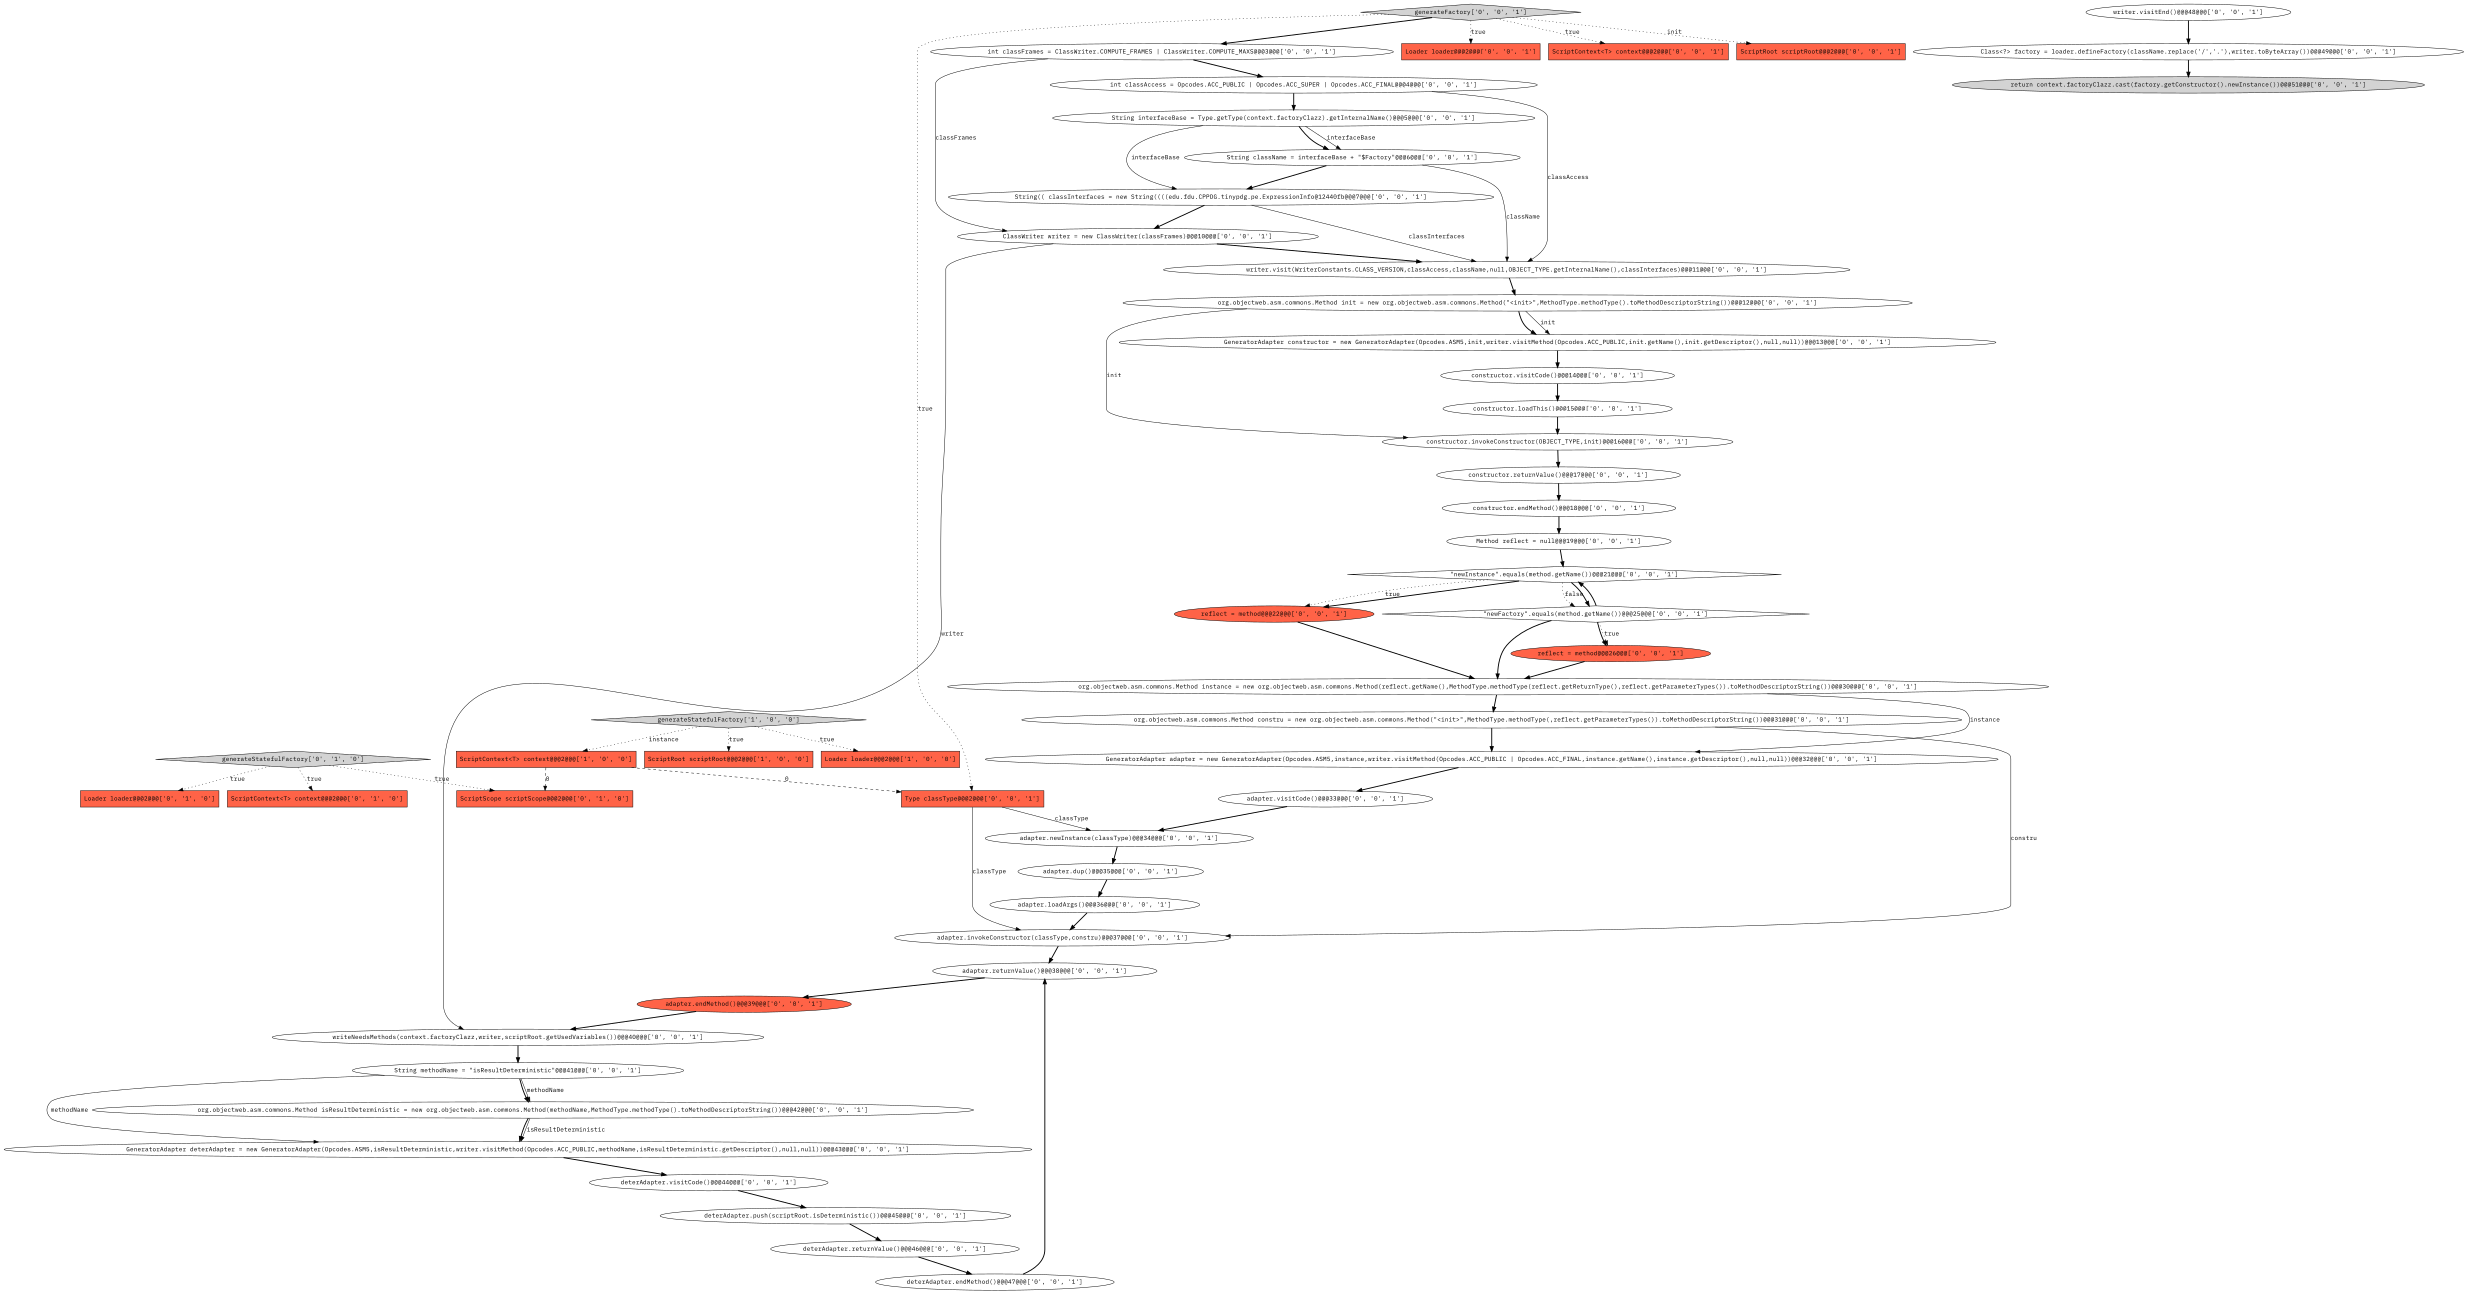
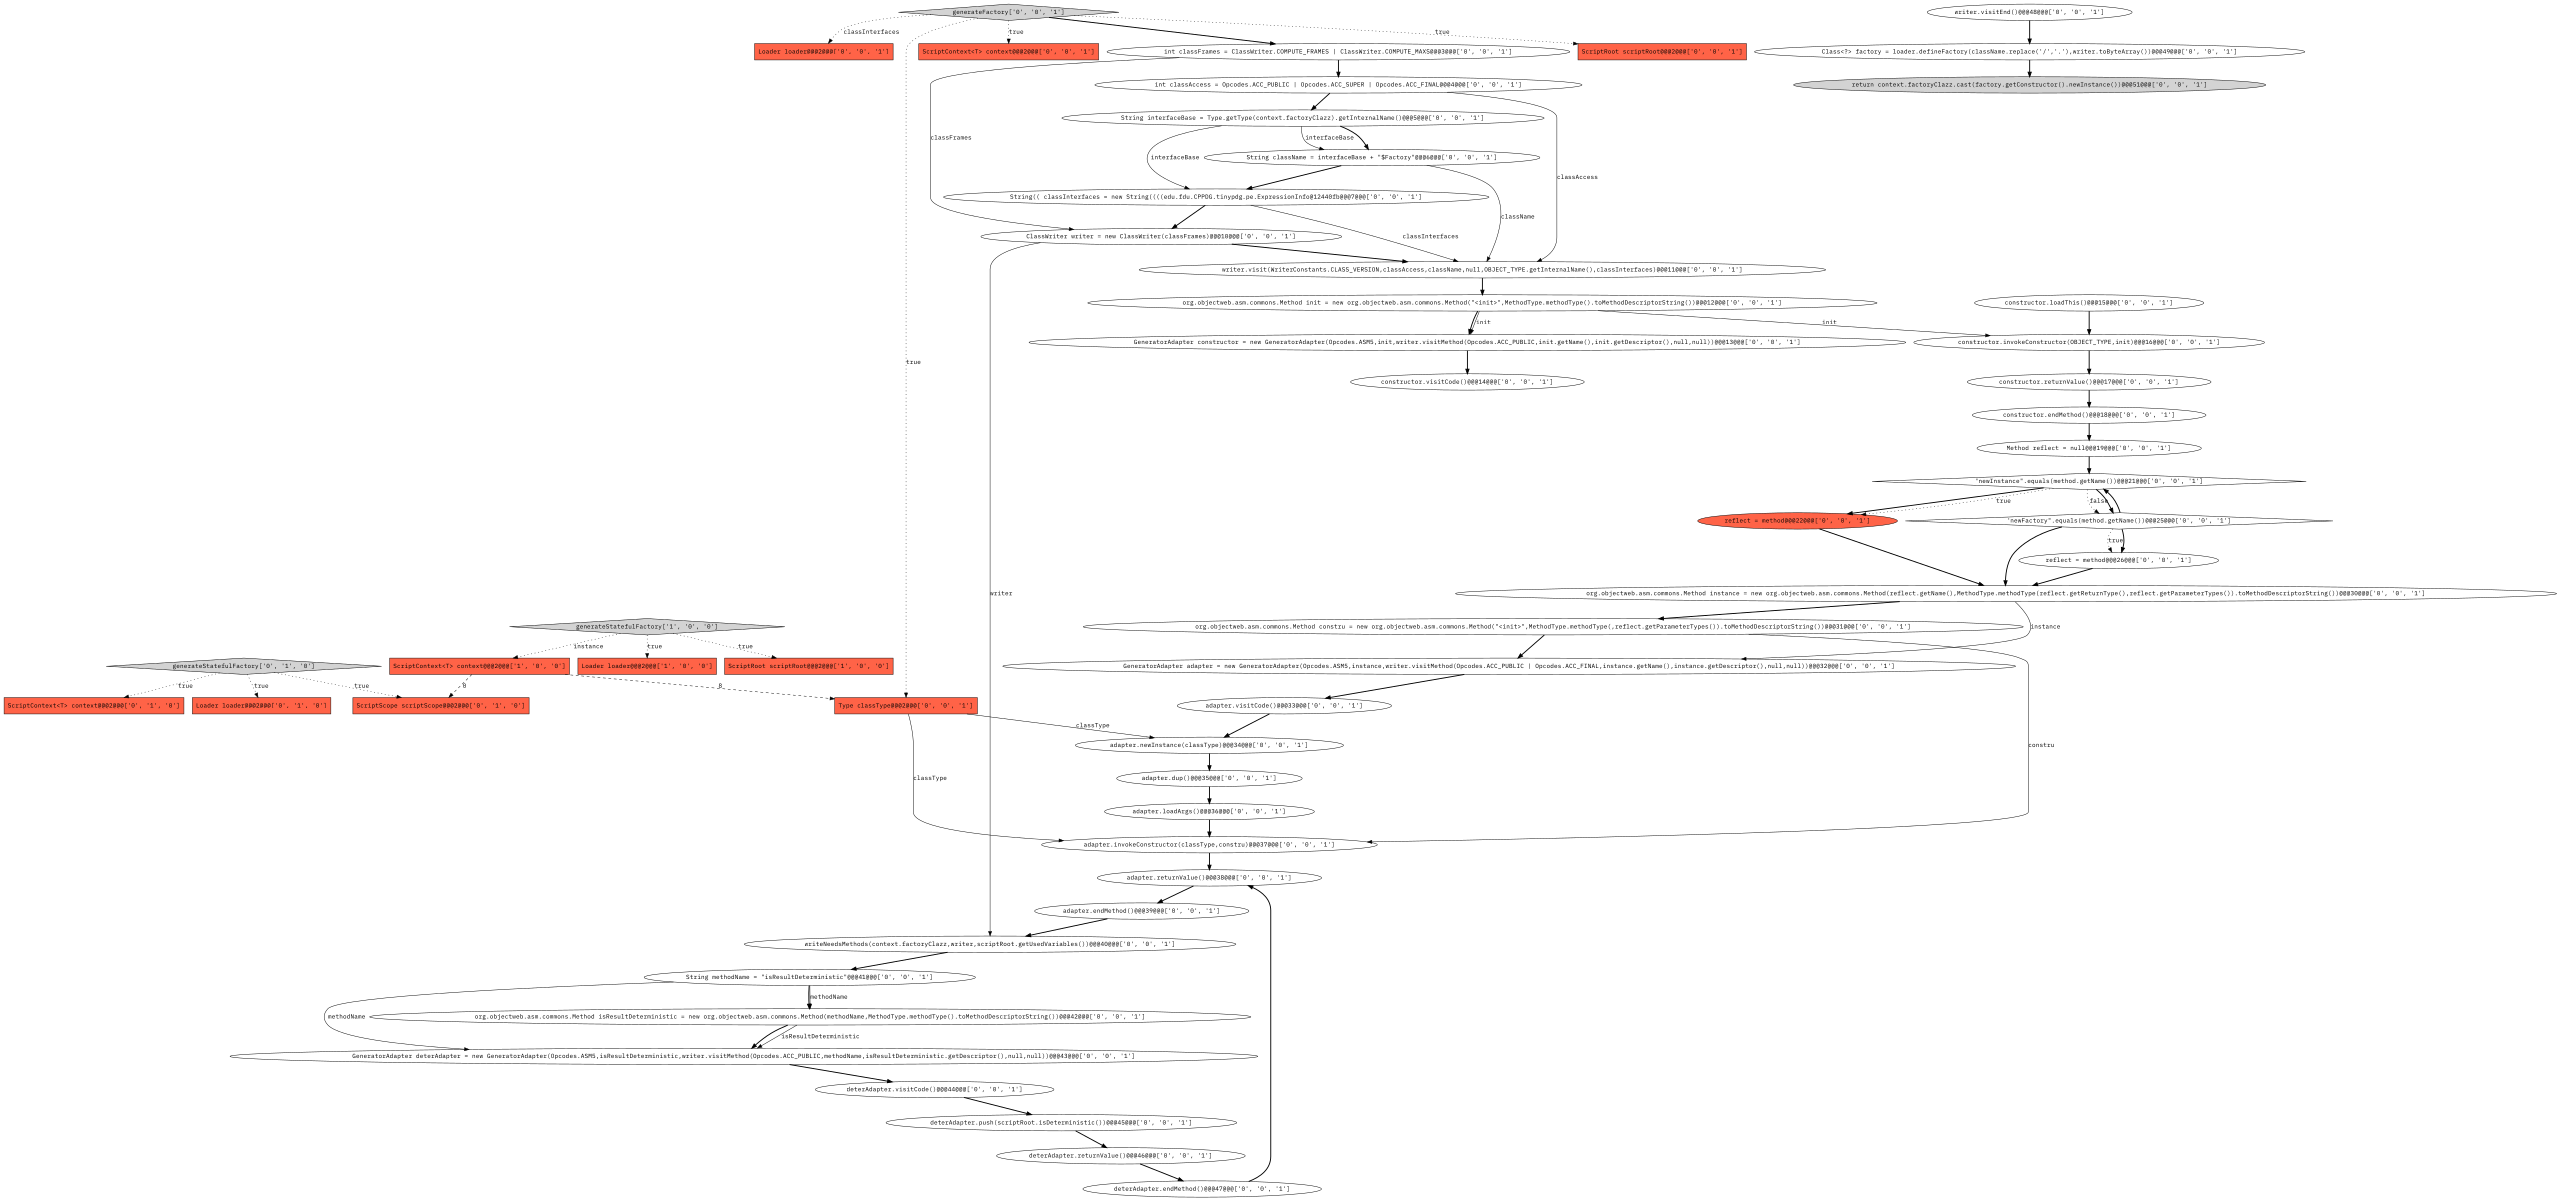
edge "generateFactory['0', '0', '1']" -> "Loader loader@@@2@@@['0', '0', '1']": label "true" -> "classInterfaces"
edge "generateFactory['0', '0', '1']" -> "ScriptRoot scriptRoot@@@2@@@['0', '0', '1']": label "init" -> "true"
edge "constructor.visitCode()@@@14@@@['0', '0', '1']" -> "constructor.loadThis()@@@15@@@['0', '0', '1']": removed
node "reflect = method@@@26@@@['0', '0', '1']": fillcolor tomato -> white
edge "ScriptContext<T> context@@@2@@@['1', '0', '0']" -> "Type classType@@@2@@@['0', '0', '1']": label "0" -> "8"
node "adapter.endMethod()@@@39@@@['0', '0', '1']": fillcolor tomato -> white
